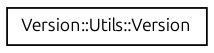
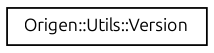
node "Version::Utils::Version": label "Version::Utils::Version" -> "Origen::Utils::Version"
